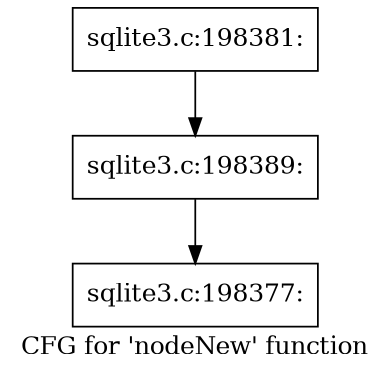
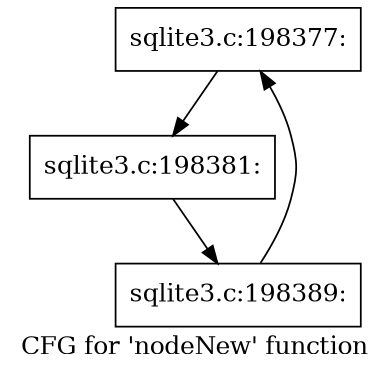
edge "sqlite3.c:198377:" -> "sqlite3.c:198381:": added
